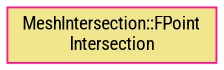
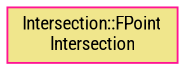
node "MeshIntersection::FPoint Intersection": label "MeshIntersection::FPoint Intersection" -> "Intersection::FPoint Intersection"
